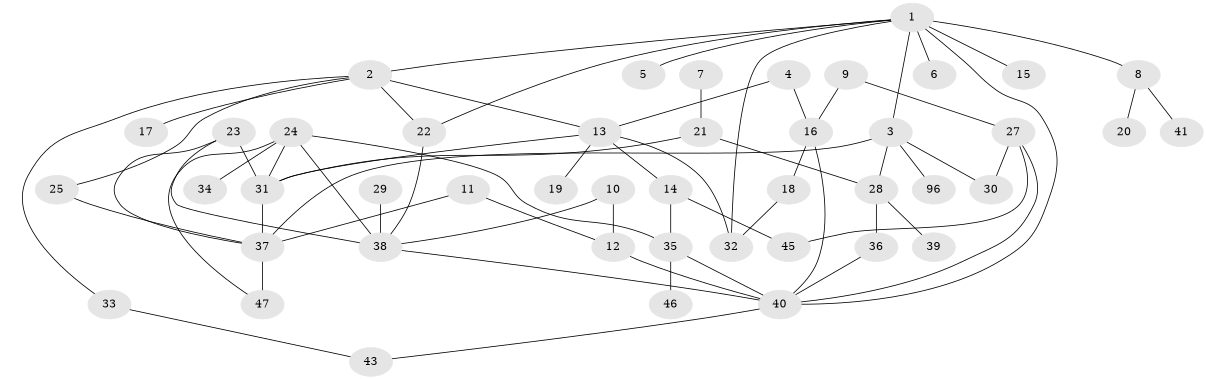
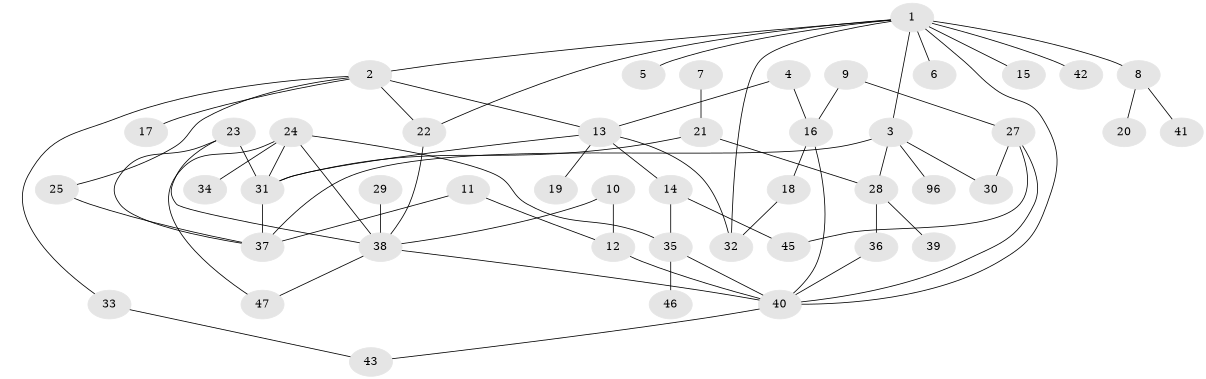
node "42": added
edge "37" -- "47": now "38" -- "47"
